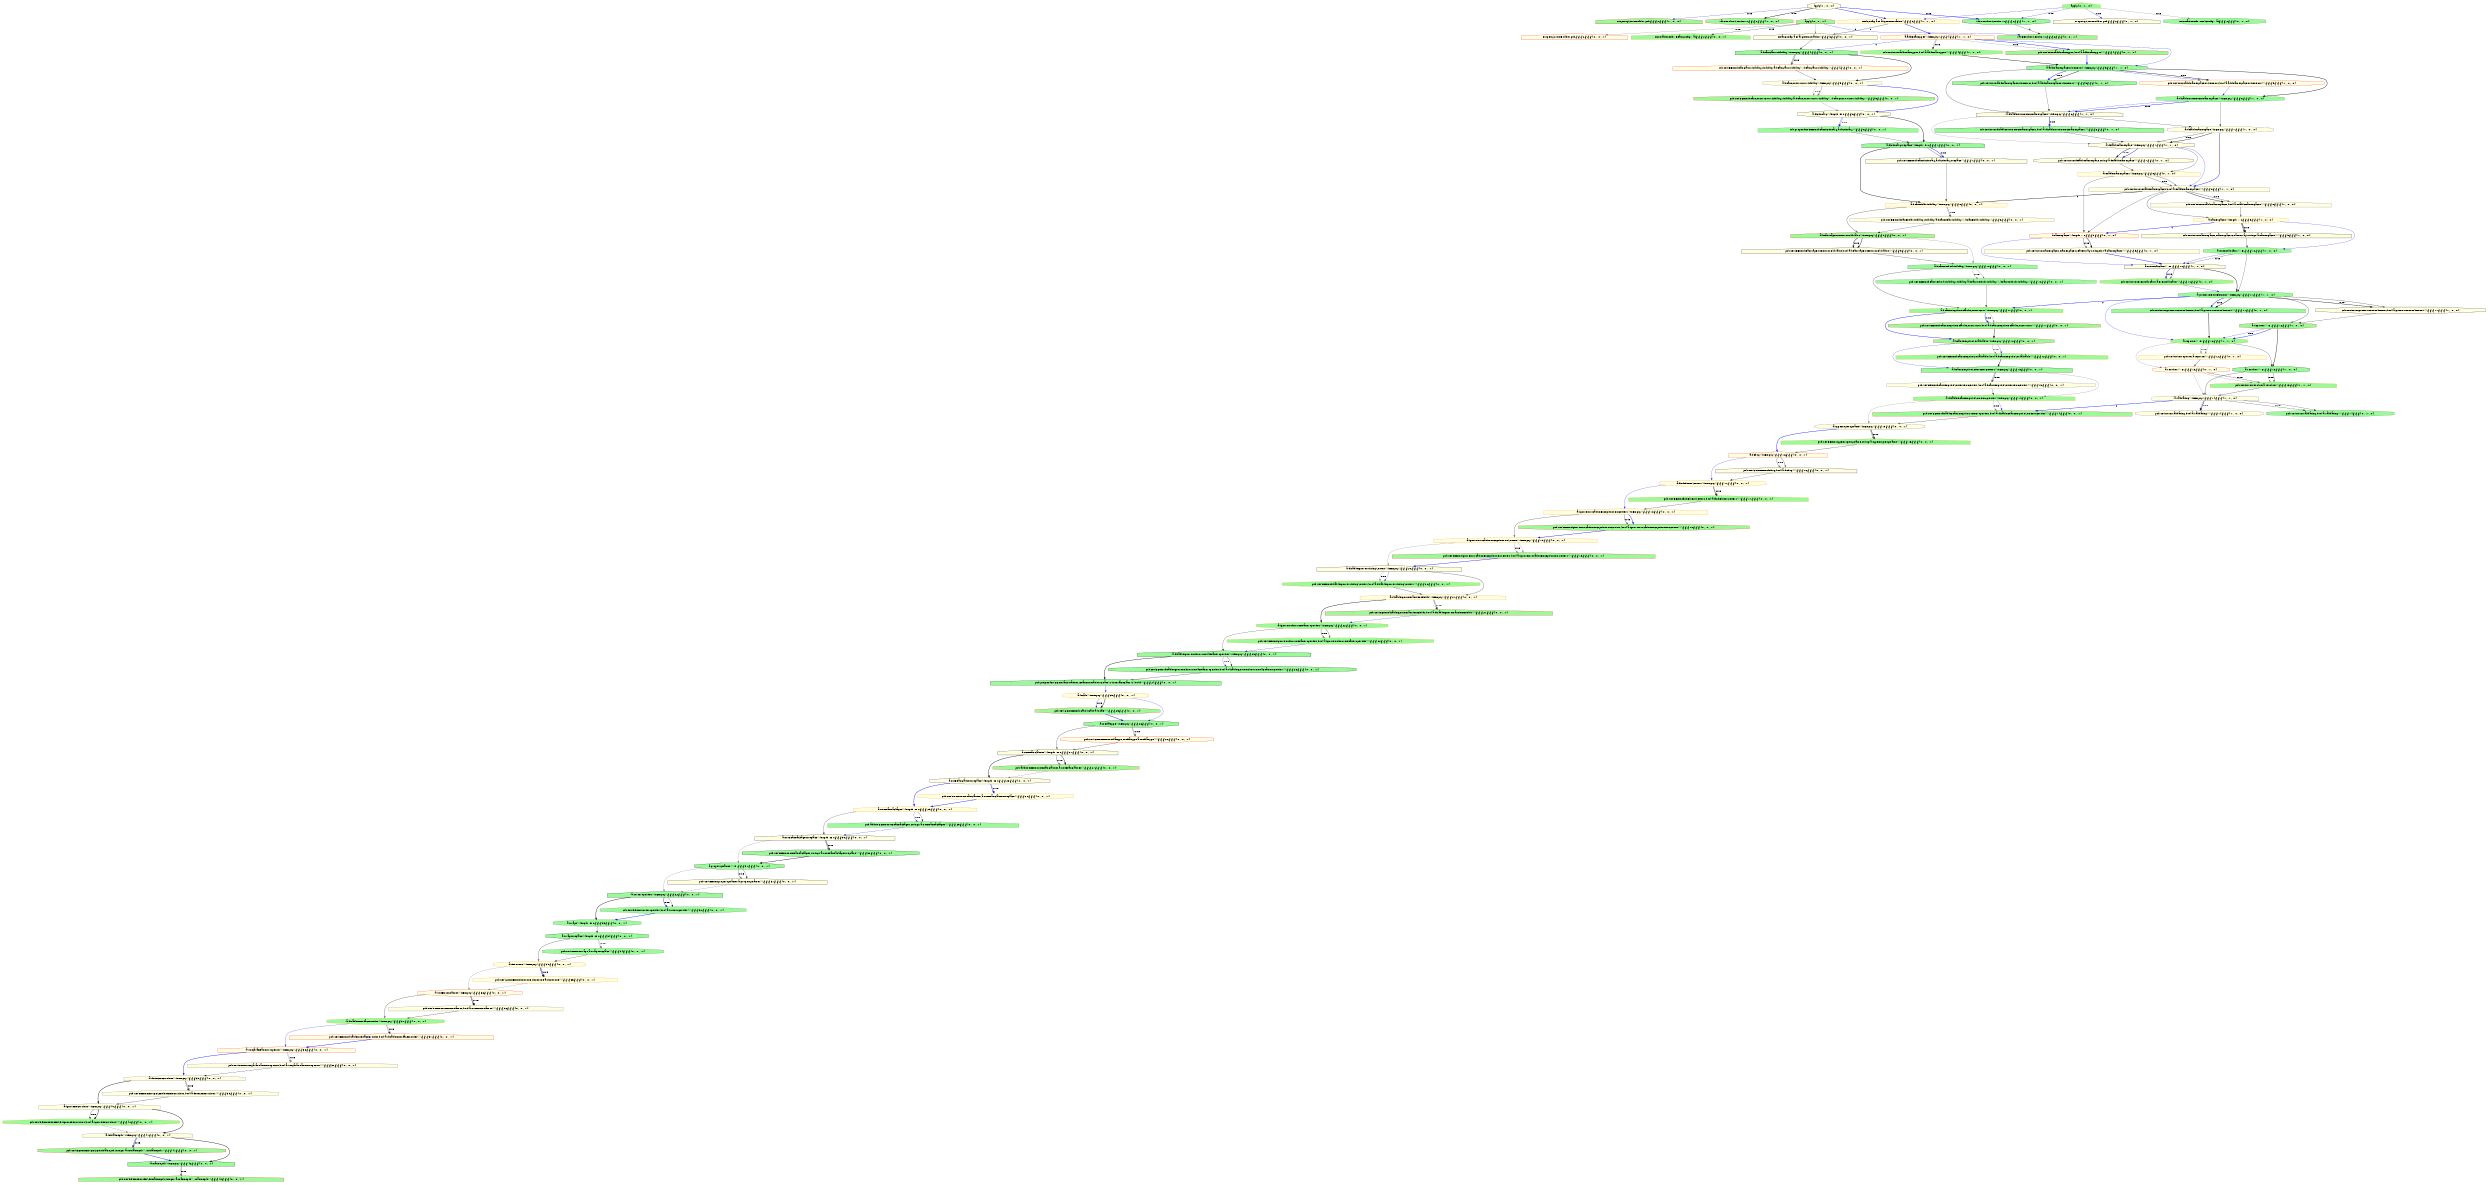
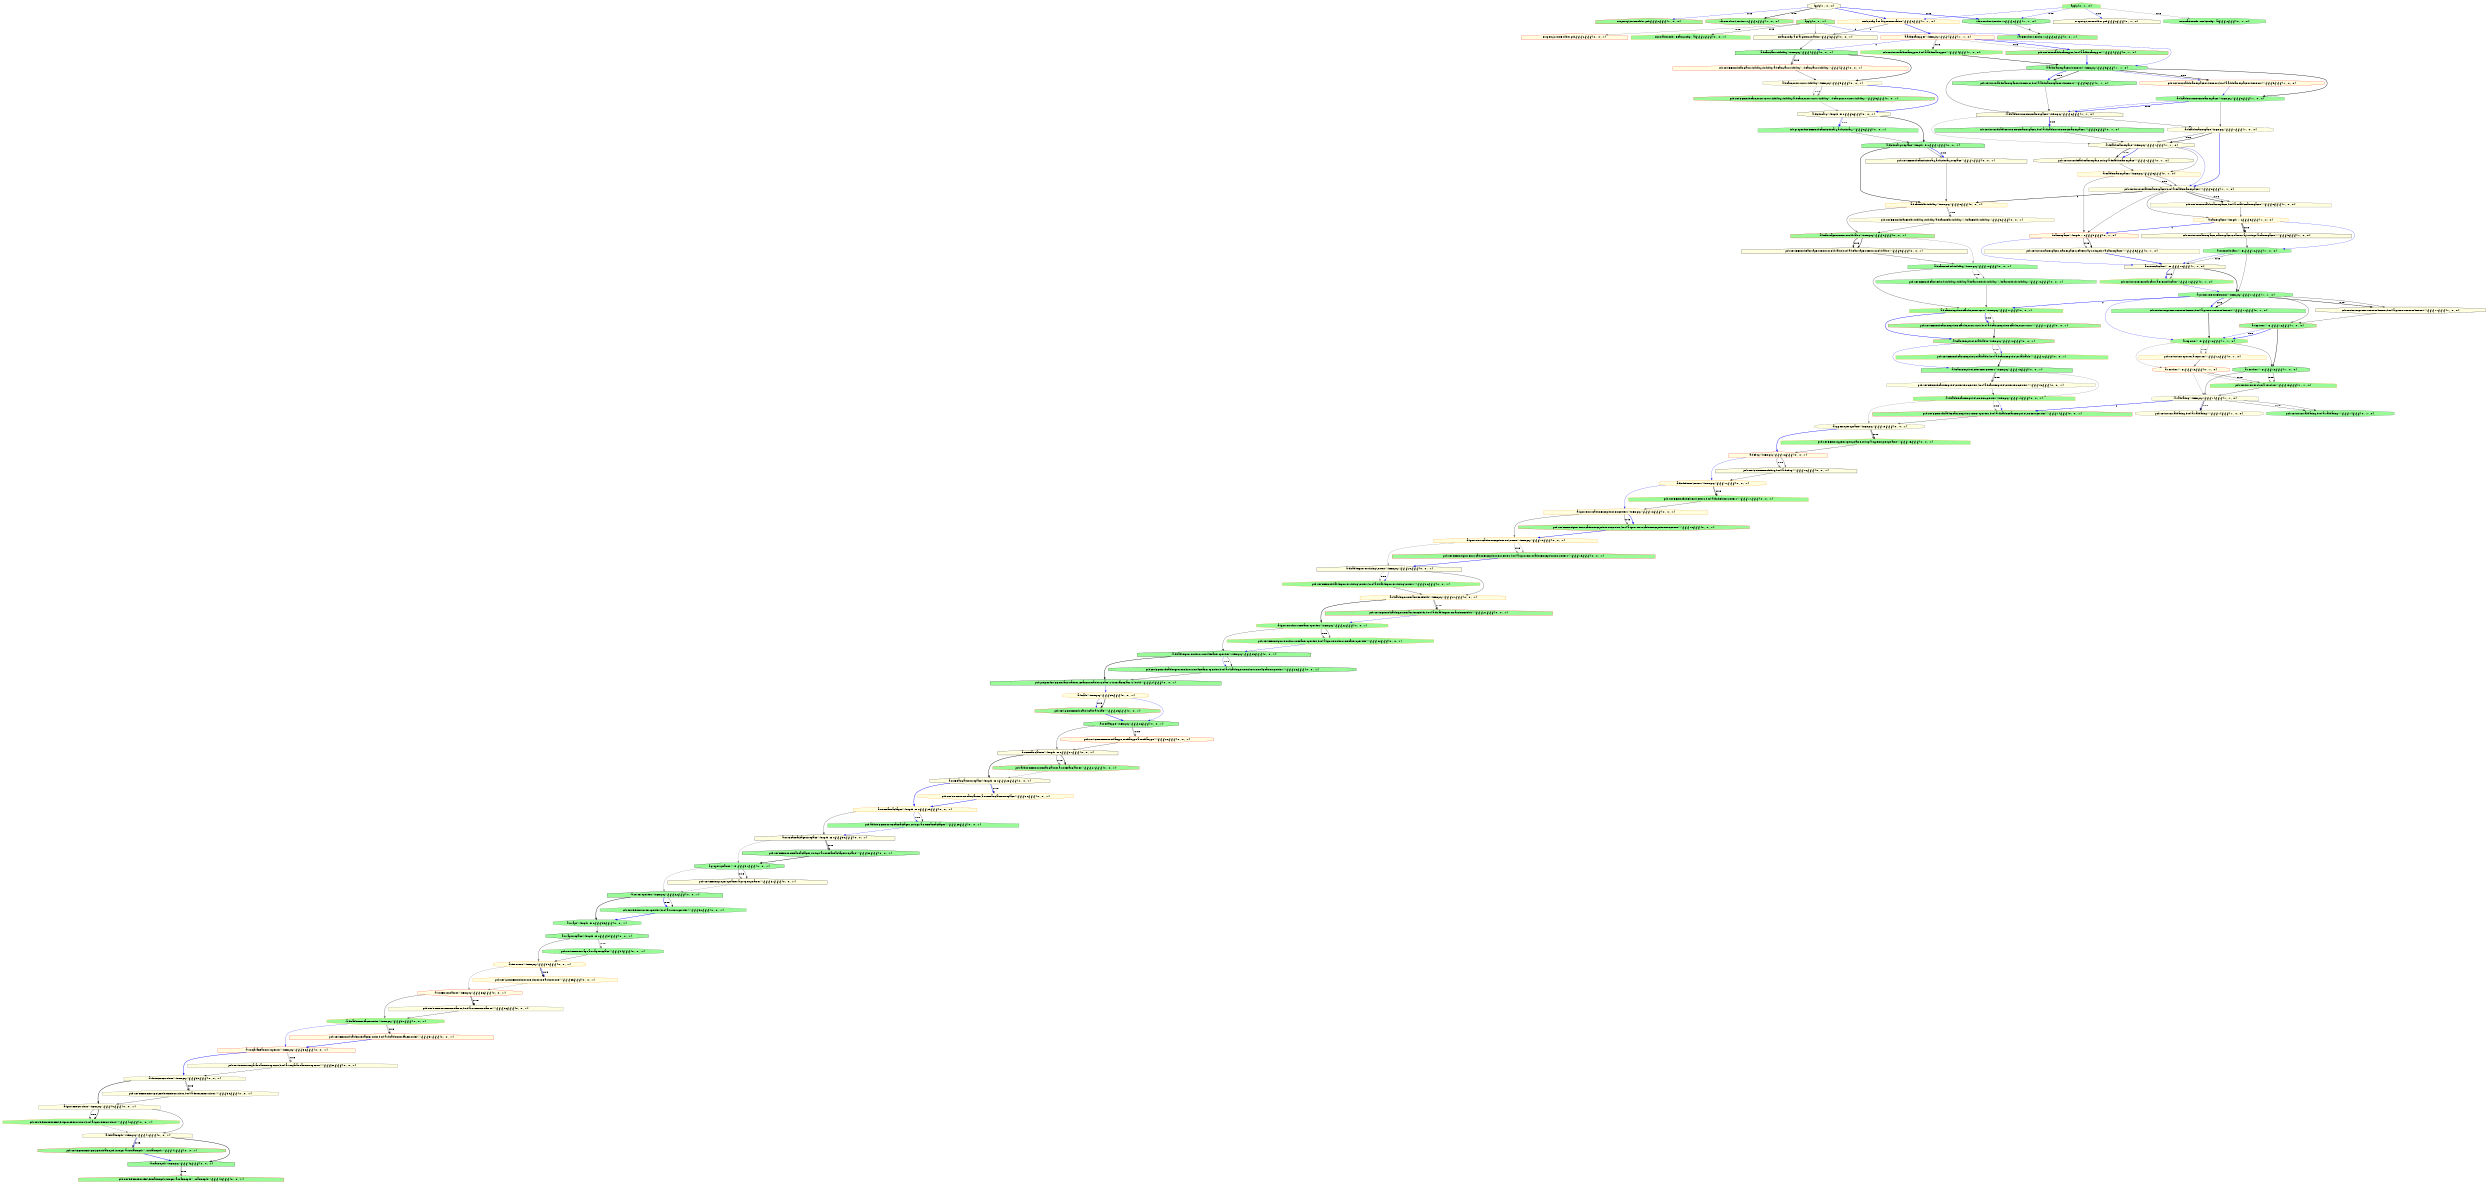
edge "!a.ignoreRecursions().isEmpty()@@@40@@@['0', '0', '1']" -> "!a.initialDepth().isEmpty()@@@41@@@['0', '0', '1']": color black -> gray40
